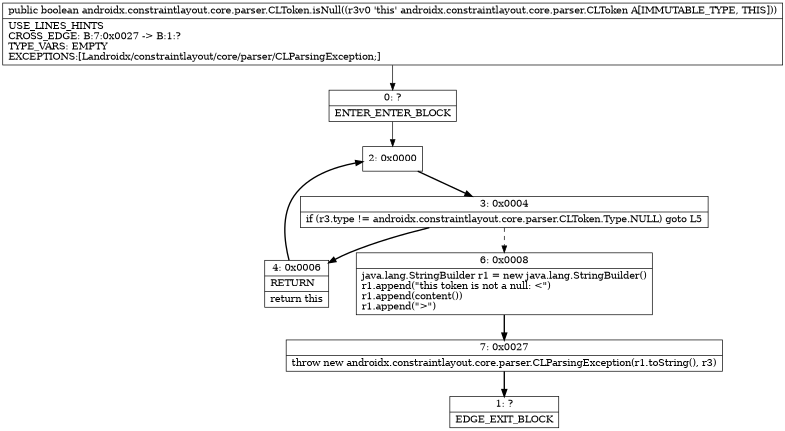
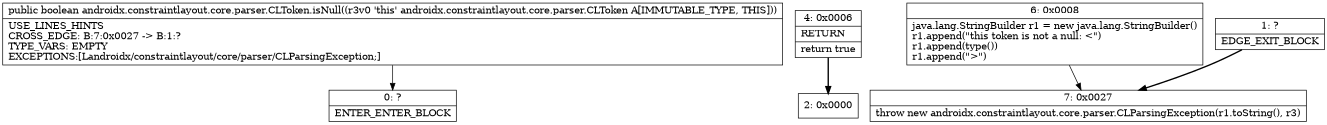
edge "0: ?" -> "2: 0x0000": removed
node "3: 0x0004": removed
node "6: 0x0008": text "r1.append(content())" -> "r1.append(type())"
node "4: 0x0006": text "return this" -> "return true"
edge "6: 0x0008" -> "7: 0x0027": style bold -> solid
edge "7: 0x0027" -> "1: ?": reversed
